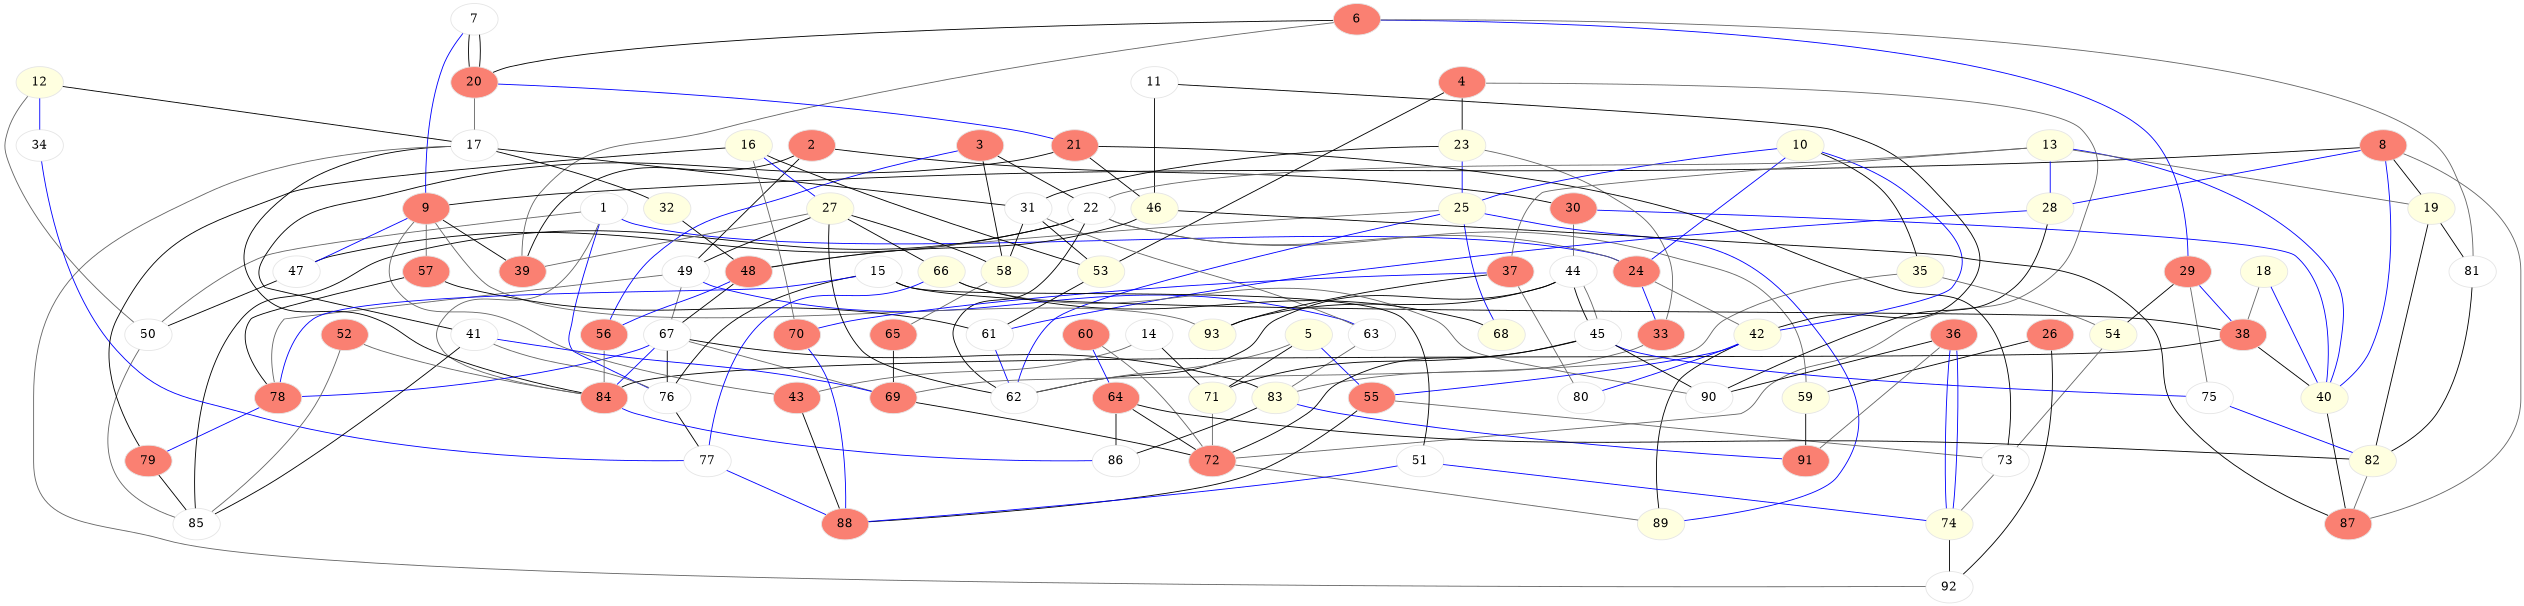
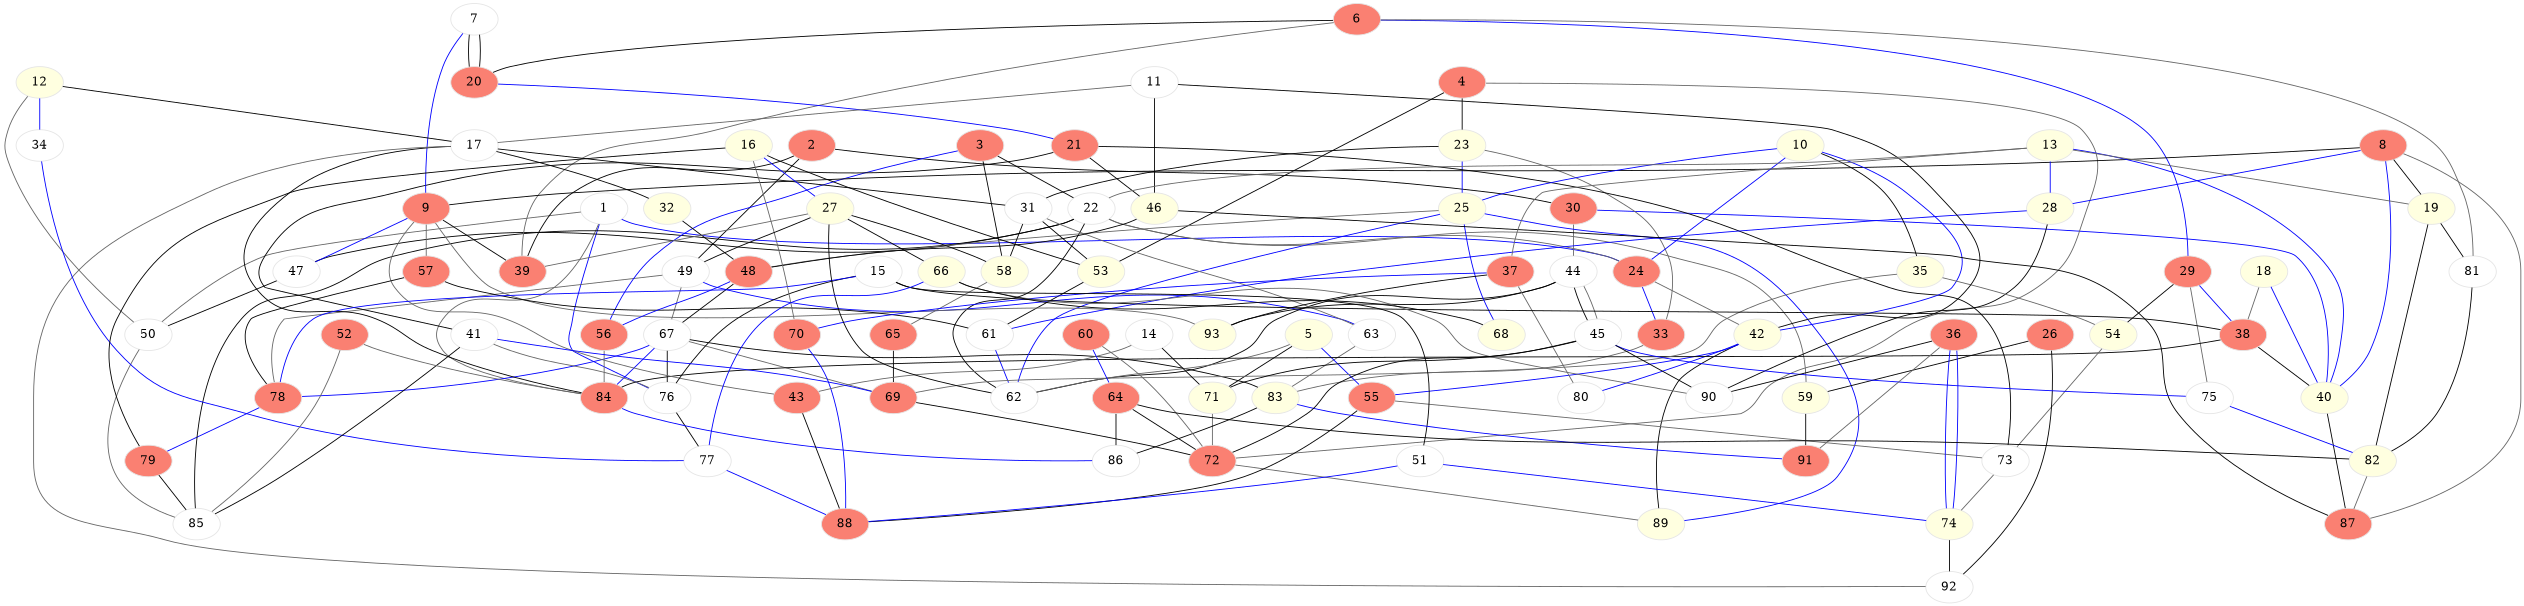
edge "20" -- "17": now "11" -- "17"
